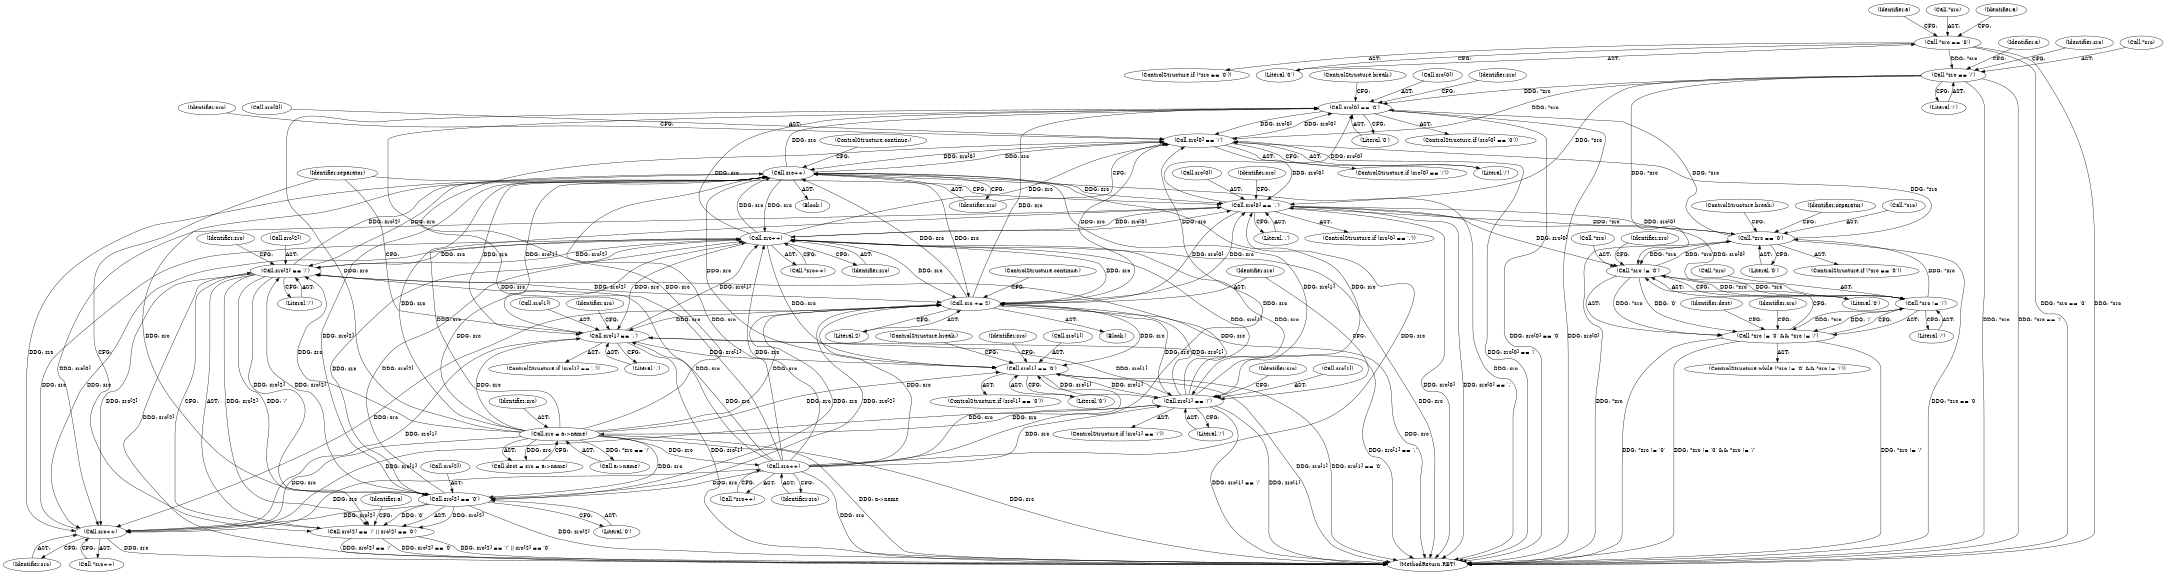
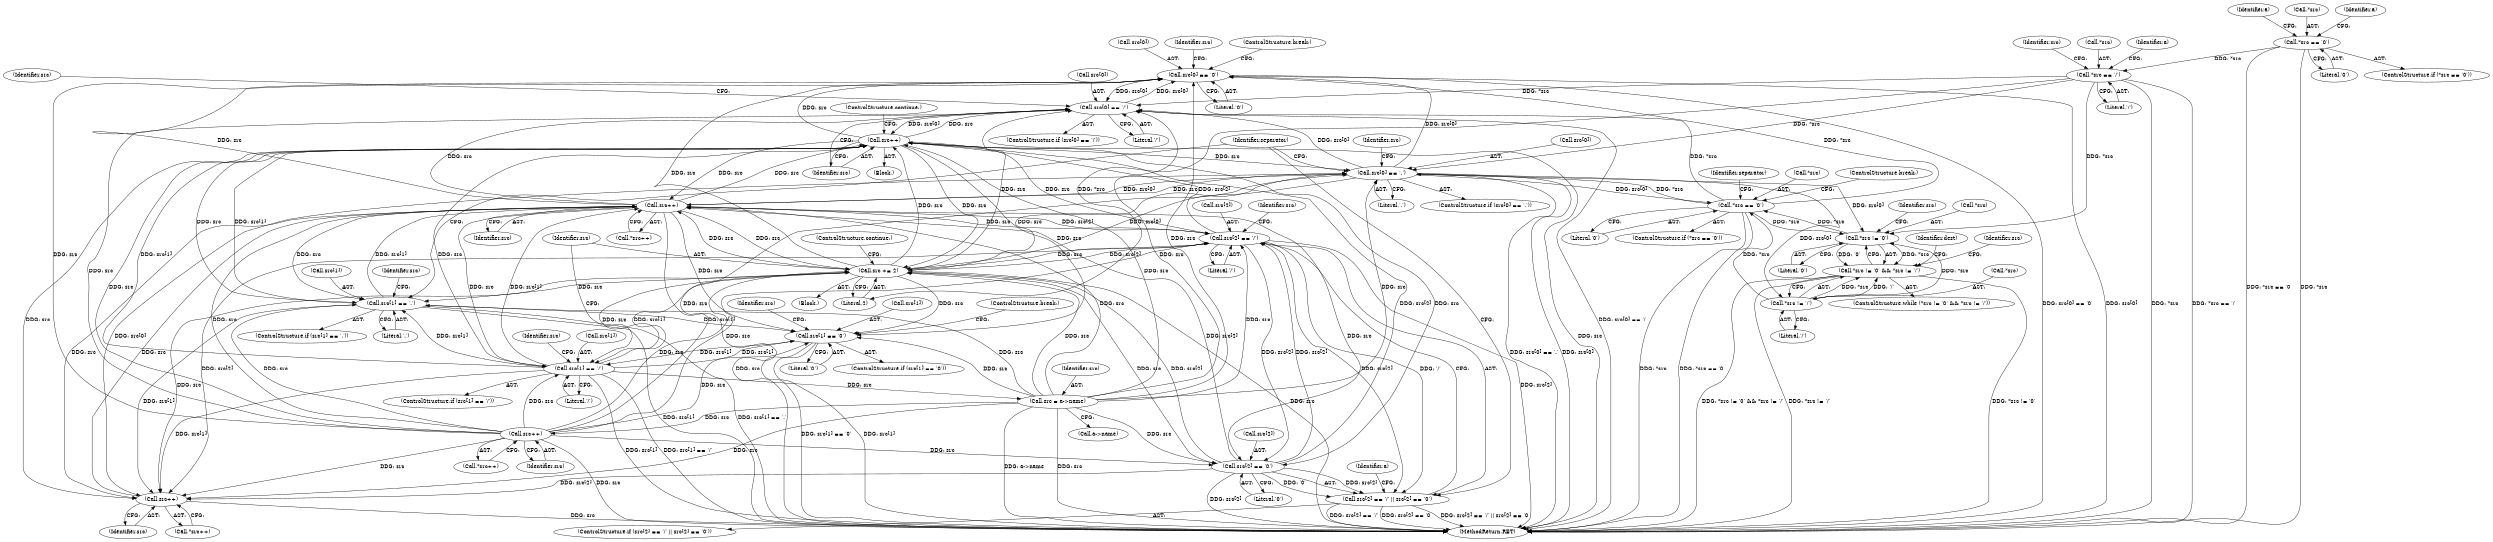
edge "(Call,*src == '/')" -> "(Call,src[0] == '0')": now "(Call,*src == '/')" -> "(Literal,2)"
node "(ControlStructure,if (src[0] == '0'))": removed
edge "(Call,src[0] == '/')" -> "(Call,src[0] == '.')": reversed
edge "(Call,src[1] == '/')" -> "(Call,src[2] == '/')": now "(Call,src += 2)" -> "(Call,src[2] == '/')"
edge "(Call,*src != '0')" -> "(Call,*src != '/')": removed, label "DDG: *src"
edge "(Call,src = a->name)" -> "(Call,a->name)": label "DDG: *src == '/'" -> "CFG: "
edge "(Call,a->name)" -> "(Call,src = a->name)": removed, label "AST:"
node "(Call,dest = src = a->name)": removed
node "(ControlStructure,if (src[2] == '/' || src[2] == '0'))": added
